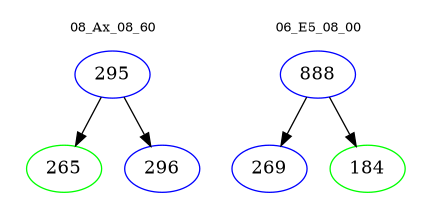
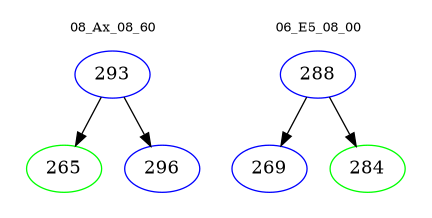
node "295": label "295" -> "293"
node "888": label "888" -> "288"
node "184": label "184" -> "284"
